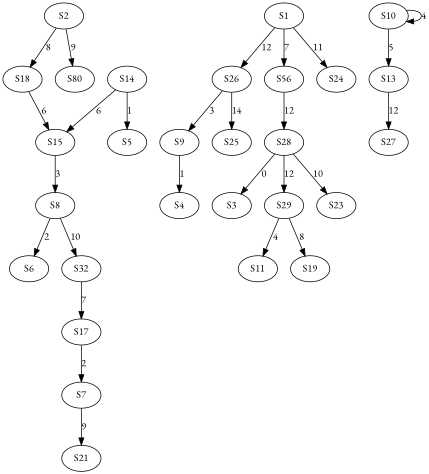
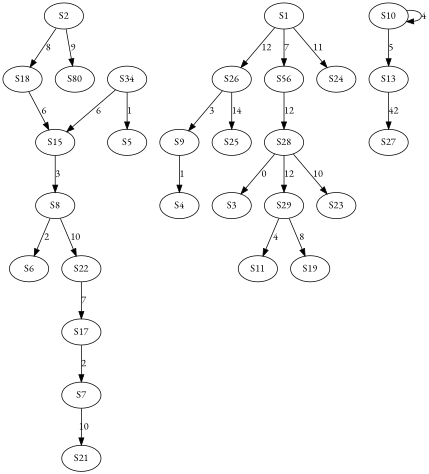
node "S14": label "S14" -> "S34"
edge "S13" -> "S27": label "12" -> "42"
node "S32": label "S32" -> "S22"
edge "S7" -> "S21": label "9" -> "10"
